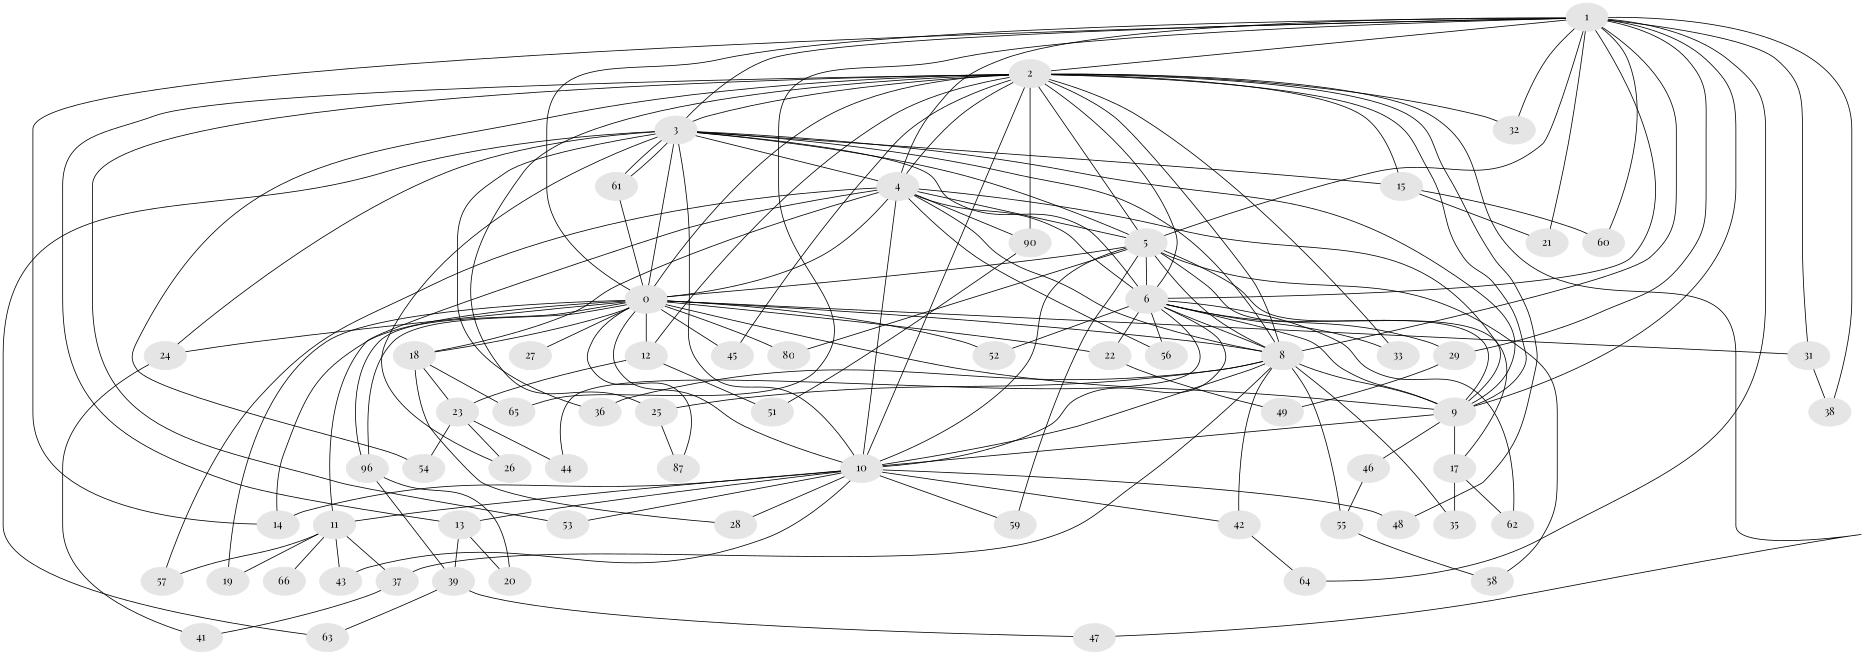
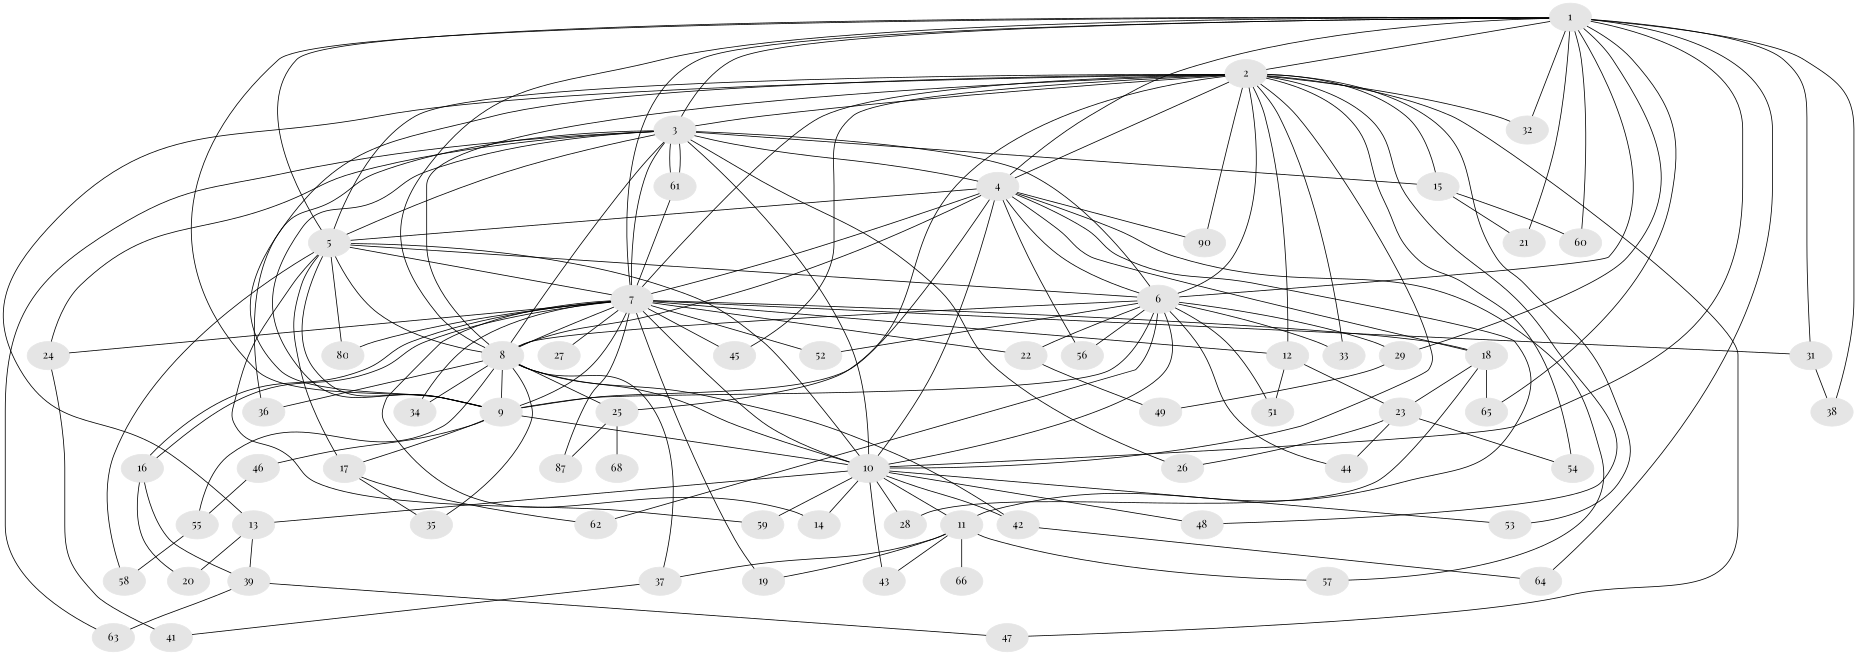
edge "1" -- "14": now "1" -- "10"
node "0": label "0" -> "7"
edge "90" -- "51": now "6" -- "51"
node "34": added
node "96": label "96" -> "16"
node "68": added
